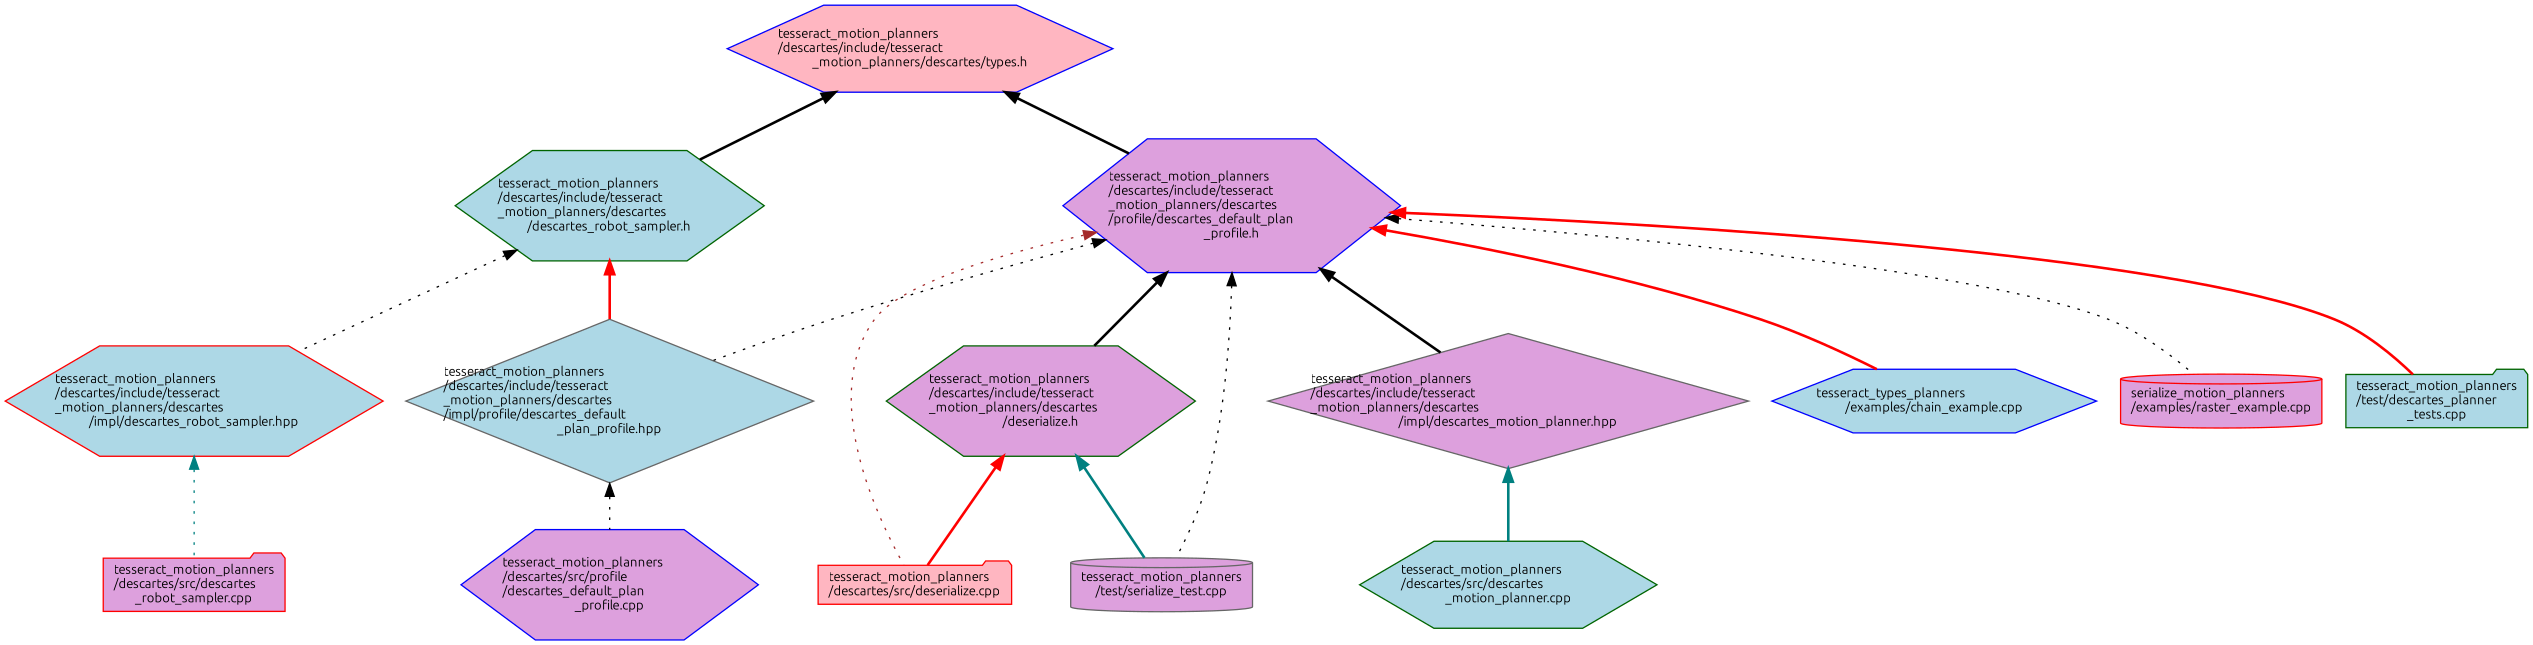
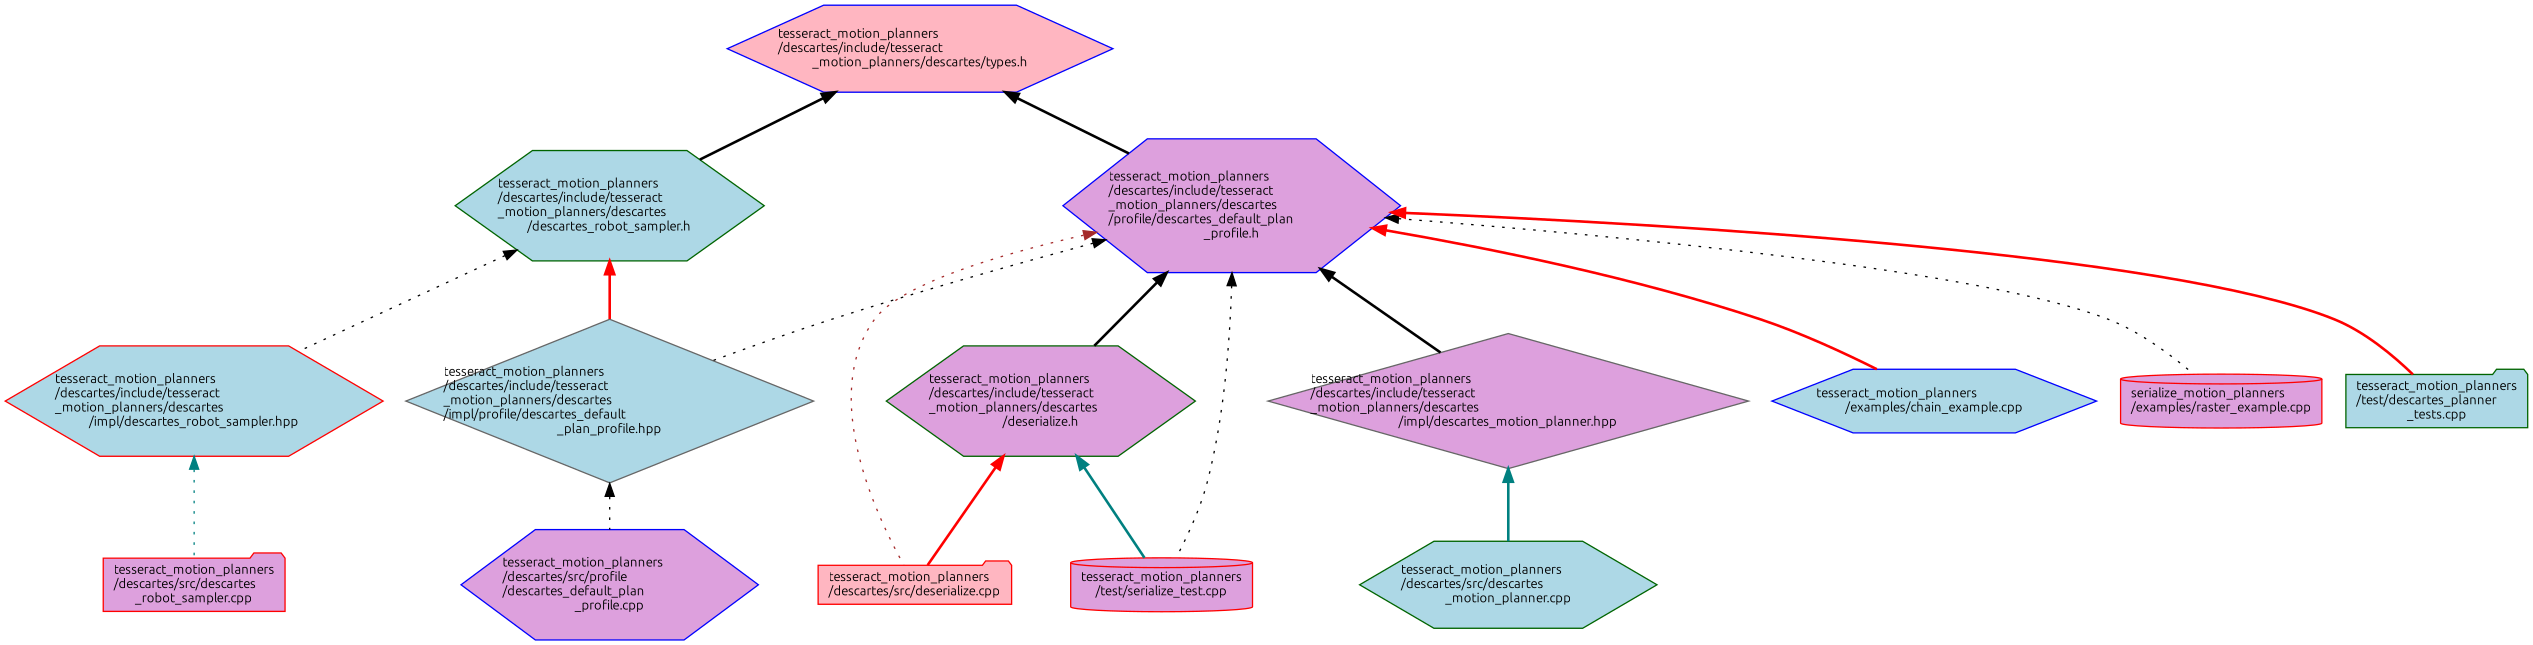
node "tesseract_types_planners /examples/chain_example.cpp": label "tesseract_types_planners /examples/chain_example.cpp" -> "tesseract_motion_planners /examples/chain_example.cpp"
node "tesseract_motion_planners /test/serialize_test.cpp": color gray40 -> red
